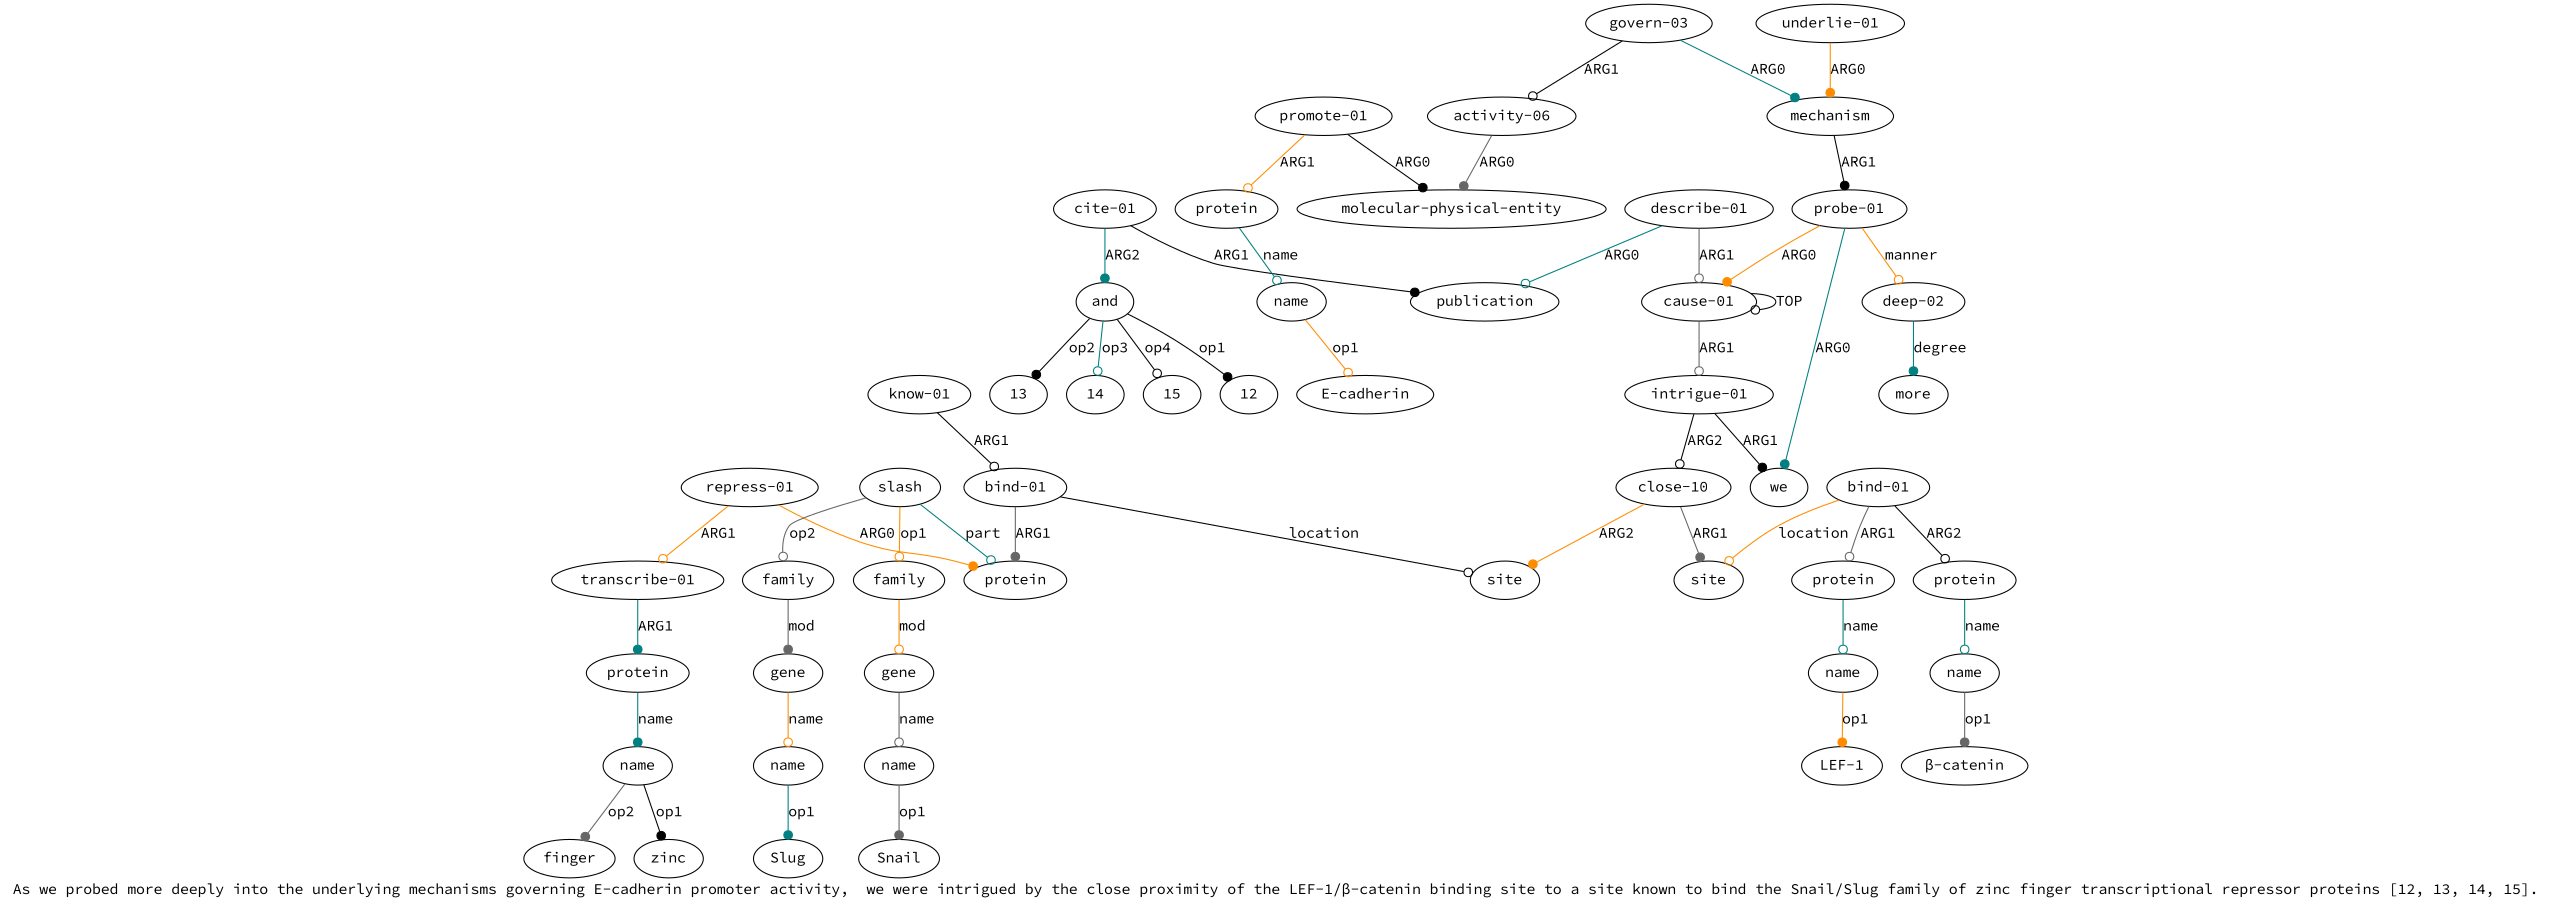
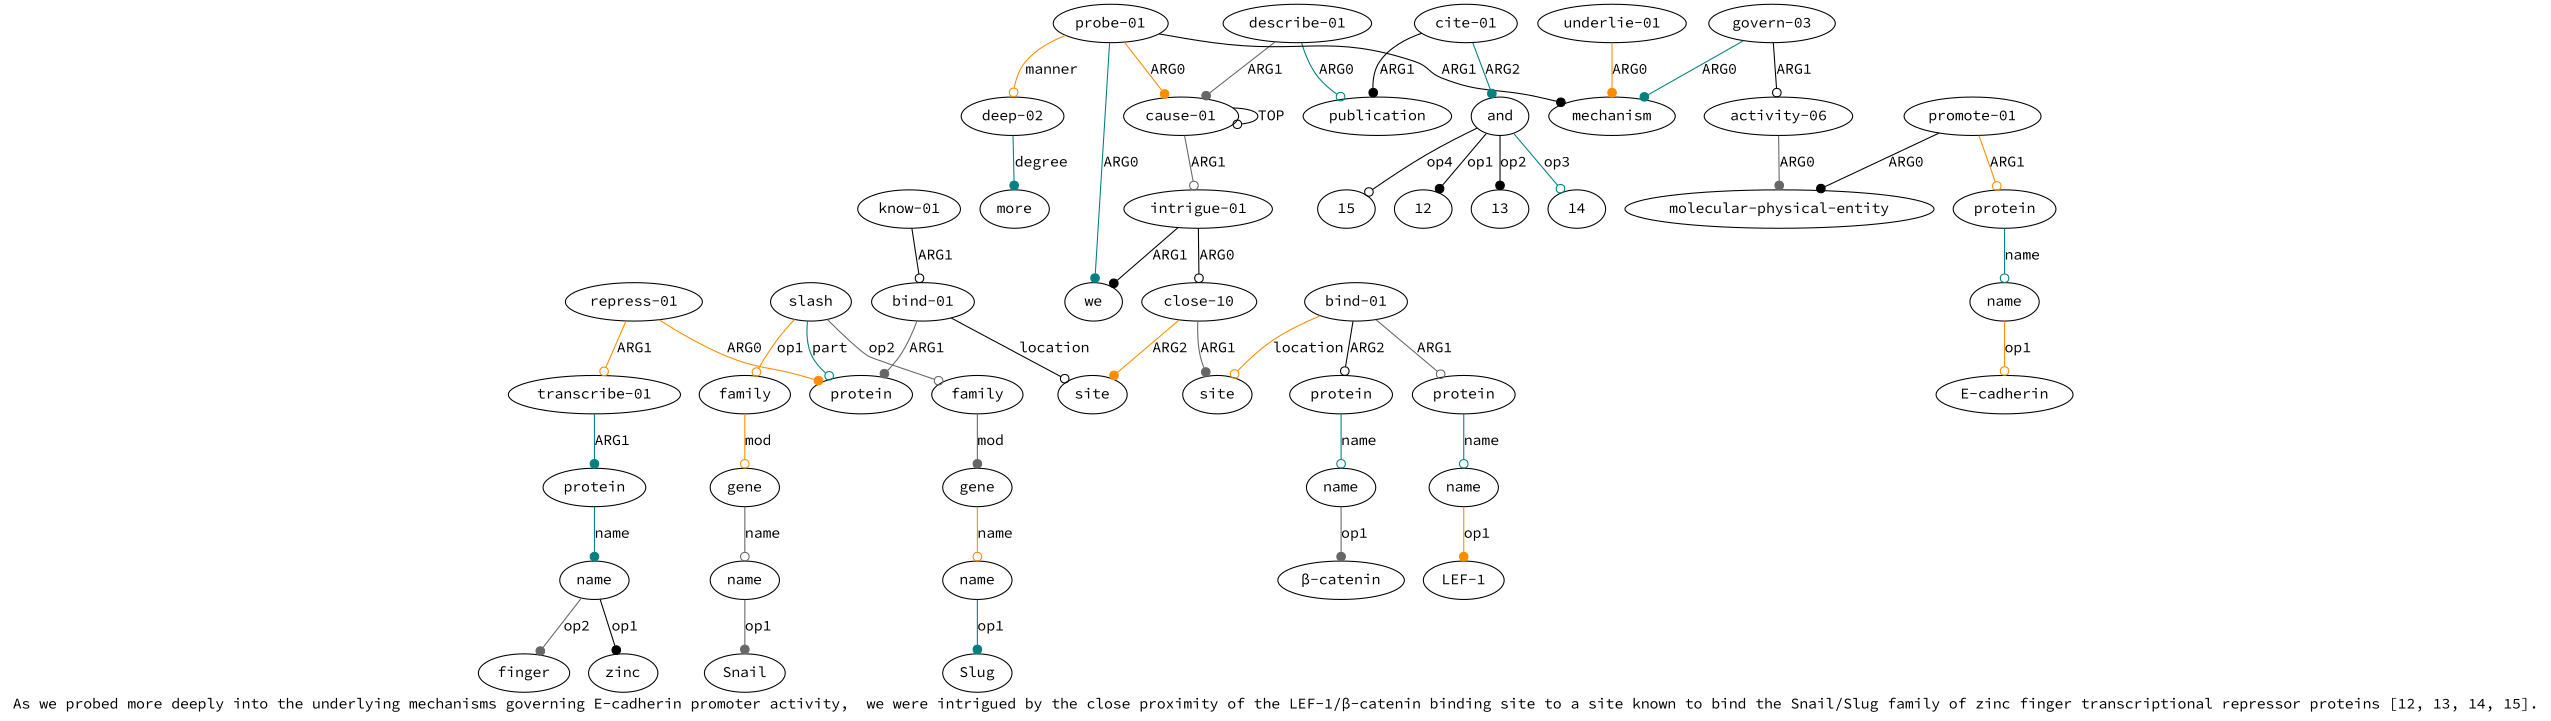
edge "mechanism" -> "probe-01": reversed
edge "describe-01" -> "cause-01": arrowhead odot -> dot
edge "intrigue-01" -> "close-10": label "ARG2" -> "ARG0"
